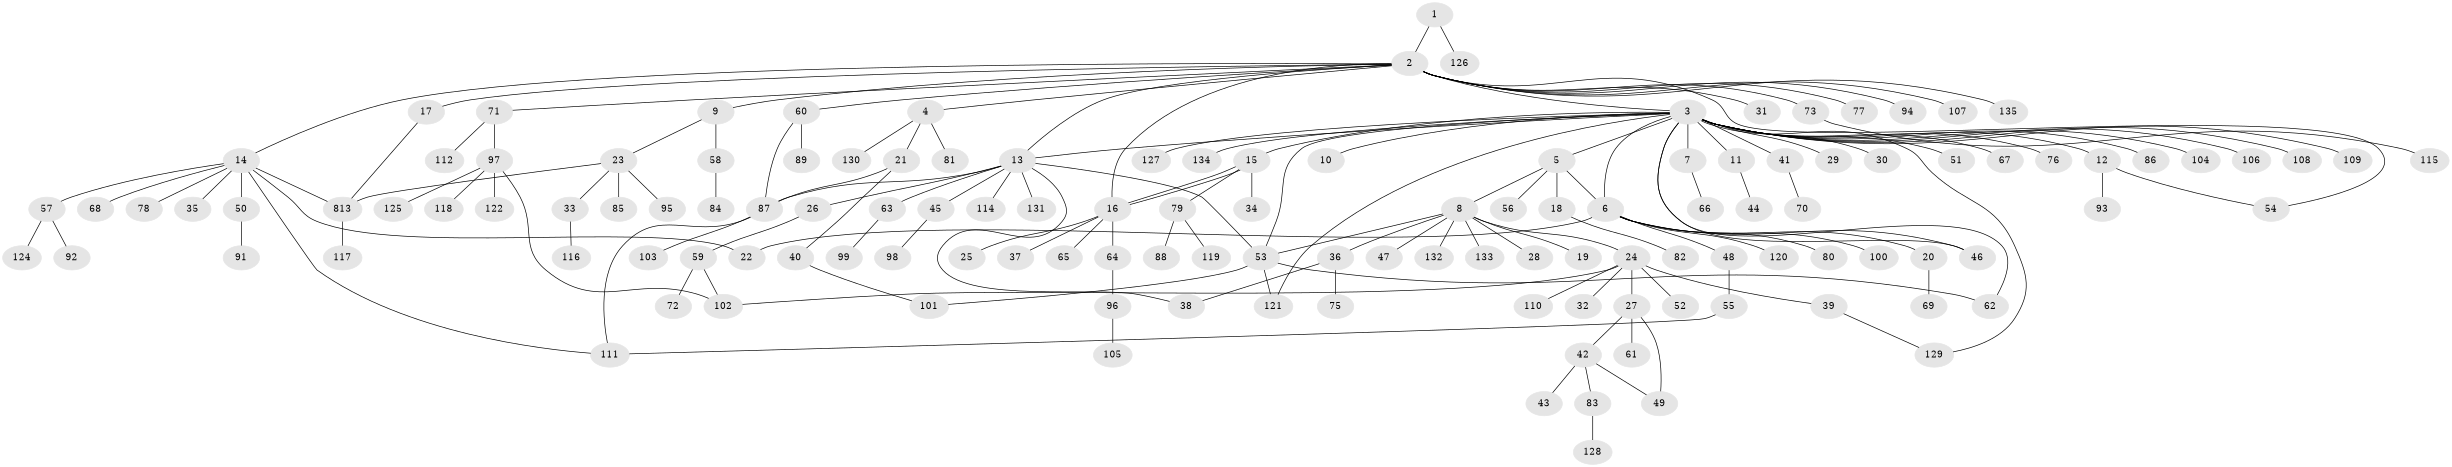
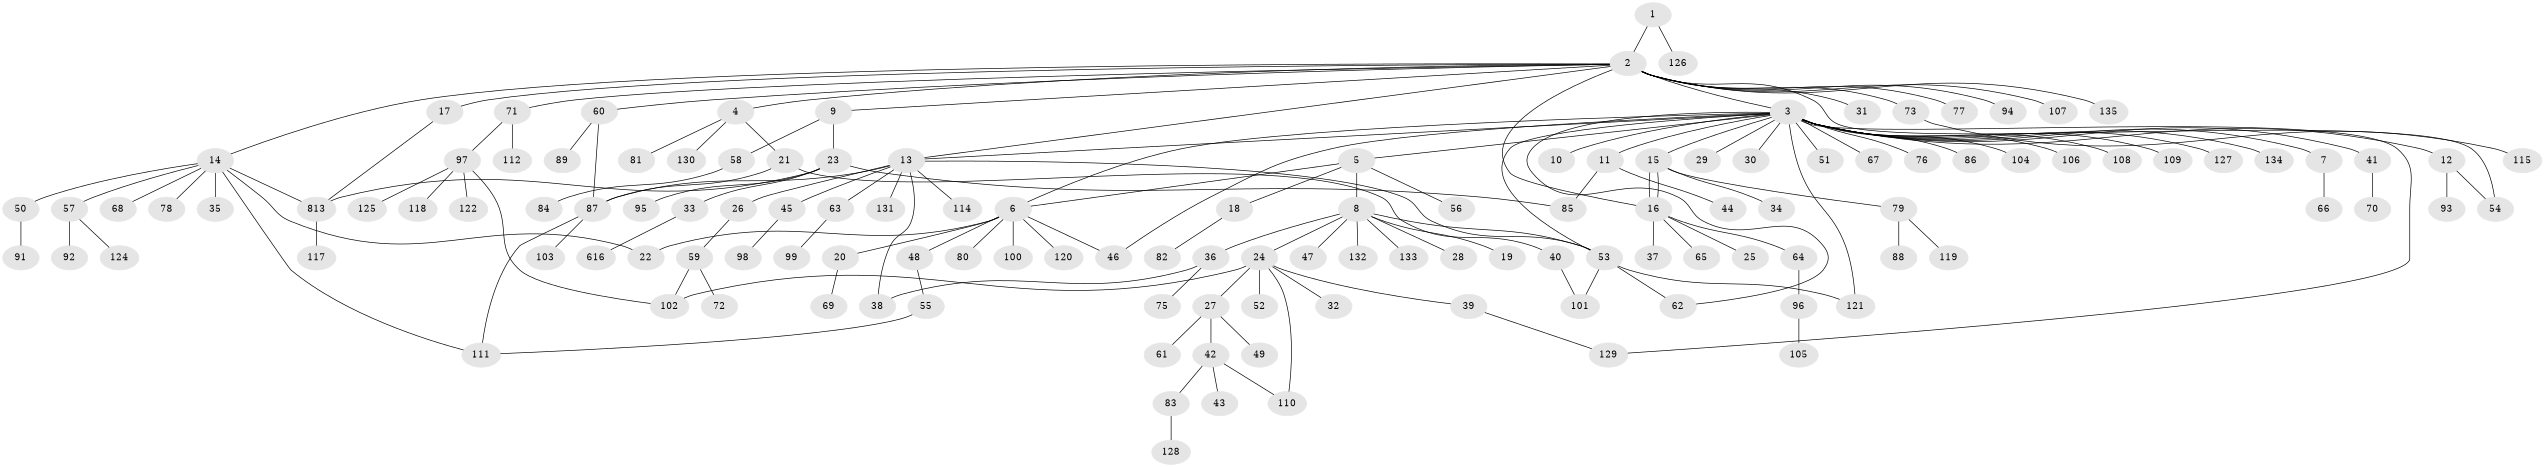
edge "11" -- "85": added
node "116": label "116" -> "616"
edge "42" -- "49": now "42" -- "110"
